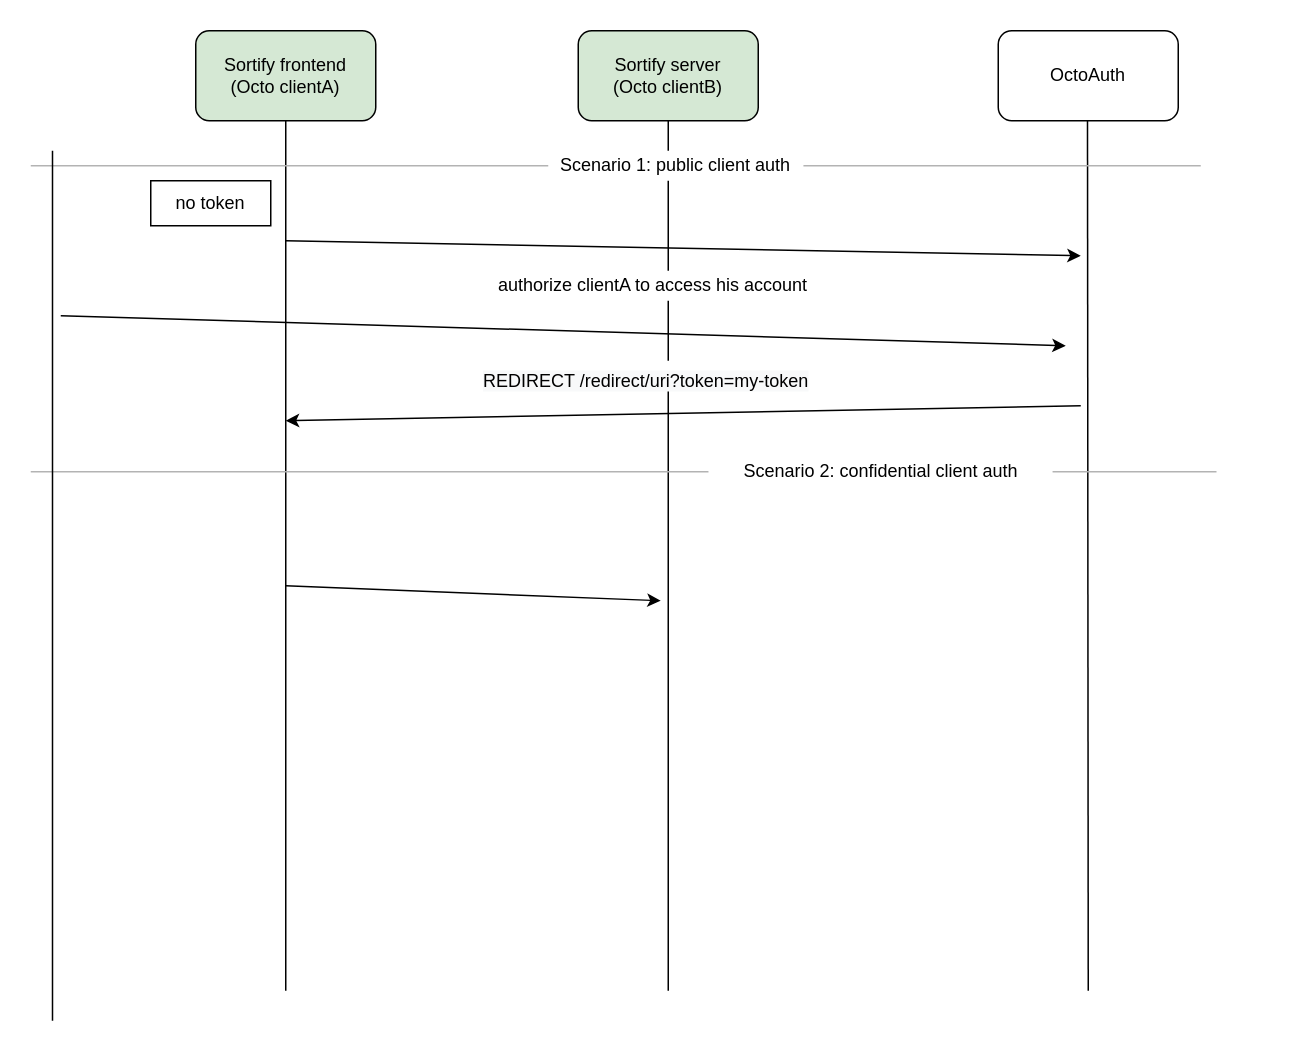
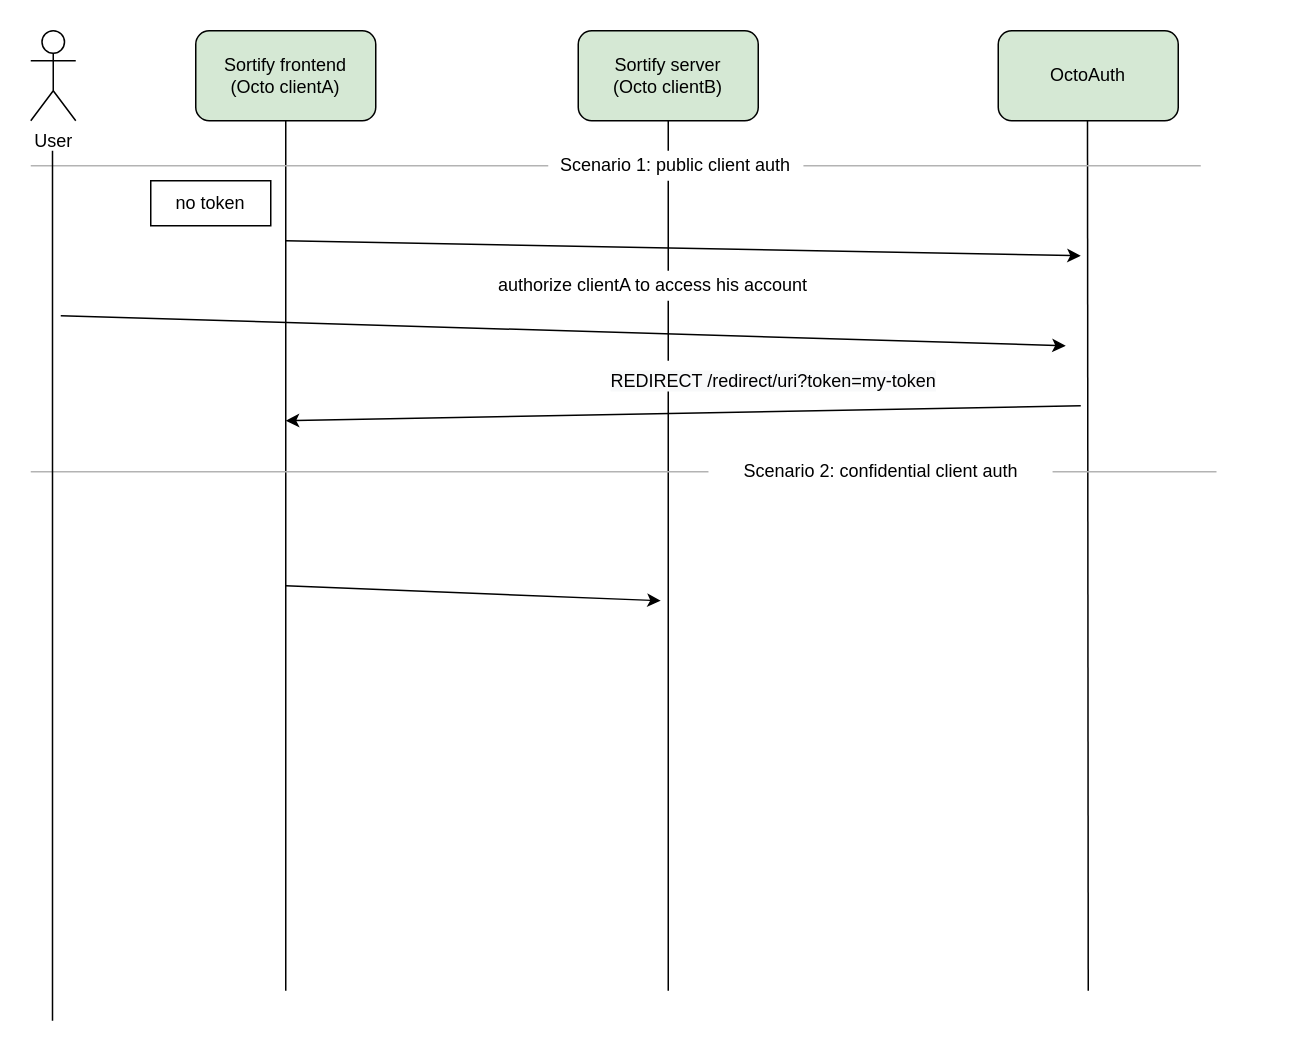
node "User": added
node "OctoAuth": fillcolor #ffffff -> #d5e8d4
node "REDIRECT /redirect/uri?token=my-token": moved (713, 376) -> (841, 376)
